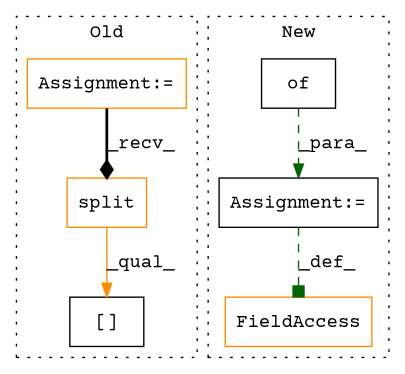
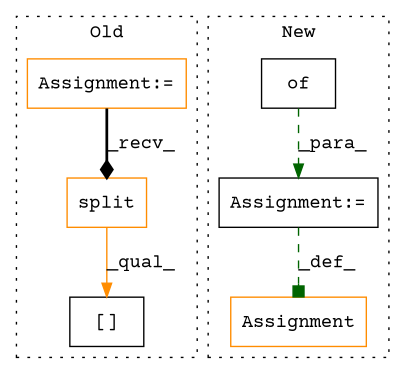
node "FieldAccess": label "FieldAccess" -> "Assignment"
